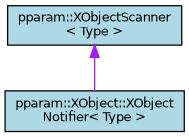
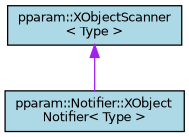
node "pparam::XObject::XObject Notifier< Type >": label "pparam::XObject::XObject Notifier< Type >" -> "pparam::Notifier::XObject Notifier< Type >"
